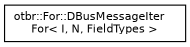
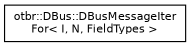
node "otbr::For::DBusMessageIter For< I, N, FieldTypes >": label "otbr::For::DBusMessageIter For< I, N, FieldTypes >" -> "otbr::DBus::DBusMessageIter For< I, N, FieldTypes >"
